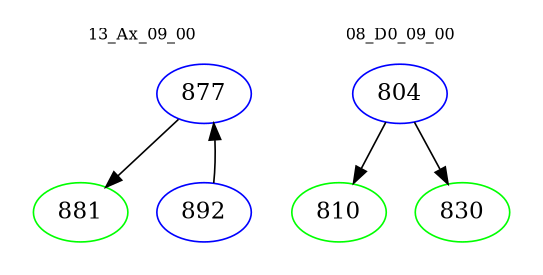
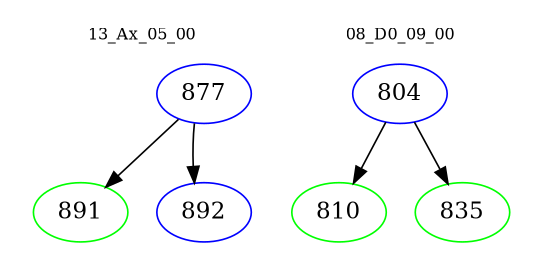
cluster "13_Ax_09_00": label "13_Ax_09_00" -> "13_Ax_05_00"
edge "892" -> "877": reversed
node "881": label "881" -> "891"
node "830": label "830" -> "835"
